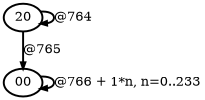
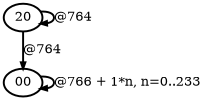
edge "20" -> "00": label "@765" -> "@764"
